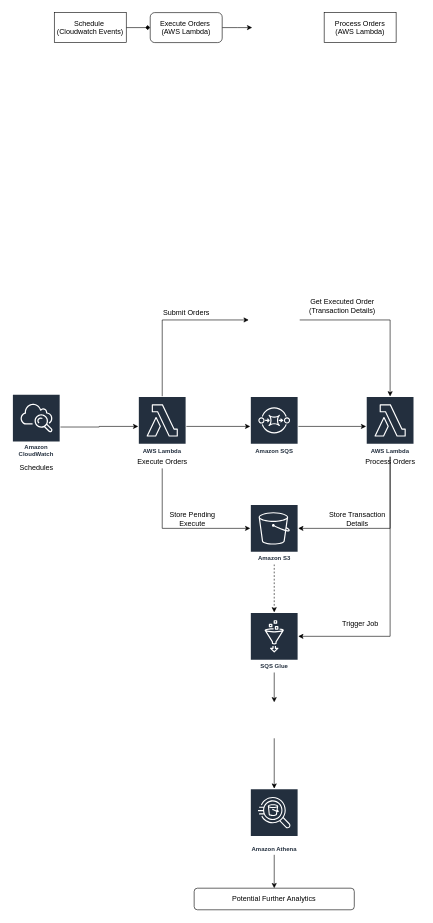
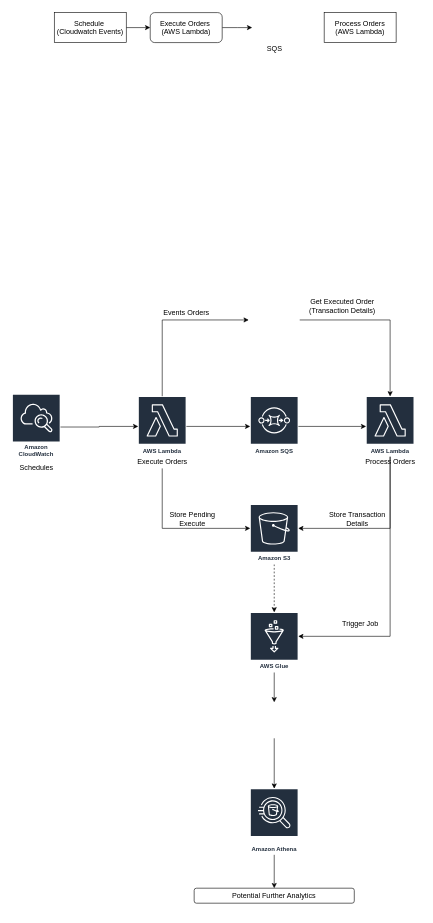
edge "Schedule (Cloudwatch Events)" -> "Execute Orders (AWS Lambda)": arrowhead diamond -> classic
node "SQS": added
node "Submit Orders": label "Submit Orders" -> "Events Orders"
node "SQS Glue": label "SQS Glue" -> "AWS Glue"
node "Potential Further Analytics": size 160x22 -> 160x15
